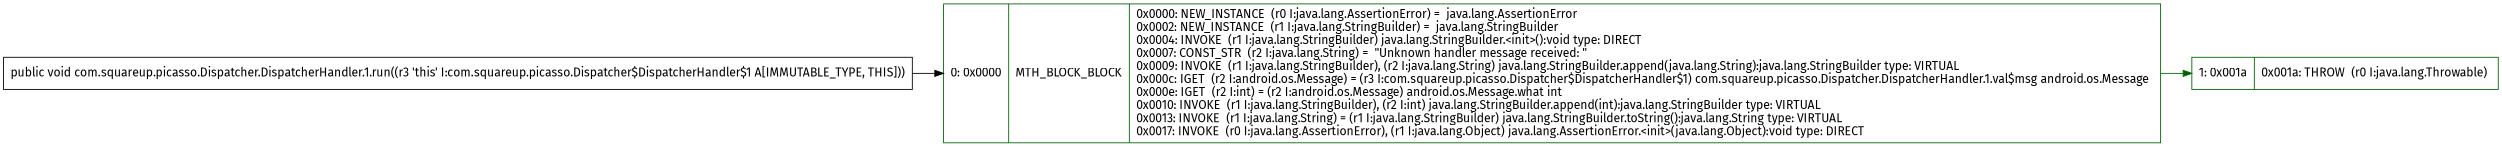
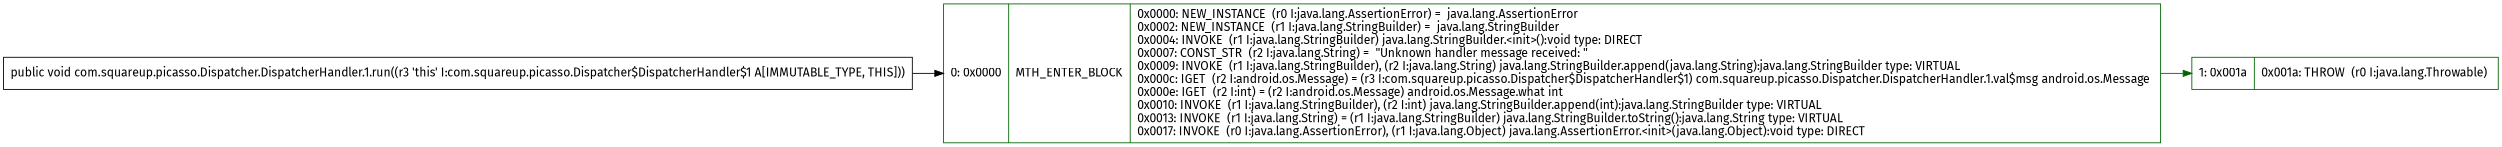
node "0: 0x0000": text "MTH_BLOCK_BLOCK" -> "MTH_ENTER_BLOCK"
